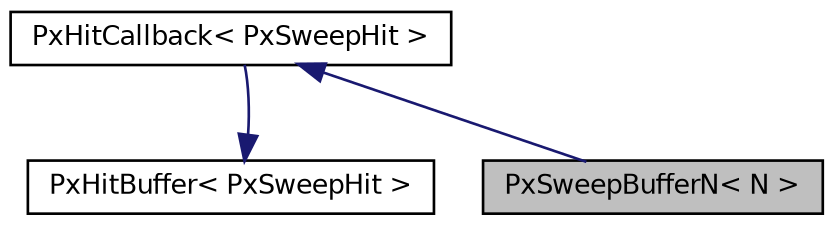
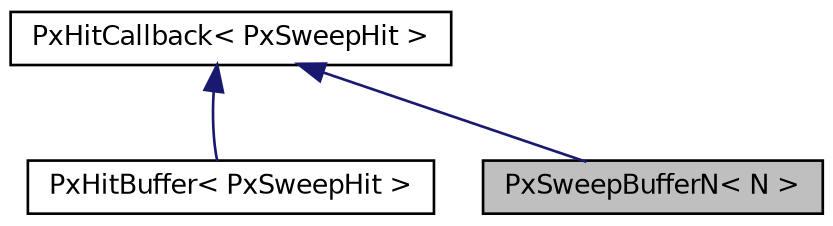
edge "PxHitCallback< PxSweepHit >" -> "PxHitBuffer< PxSweepHit >": reversed
